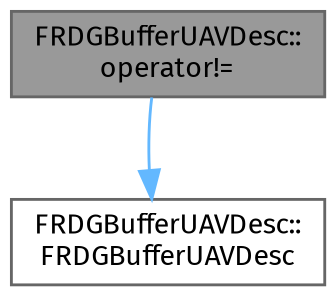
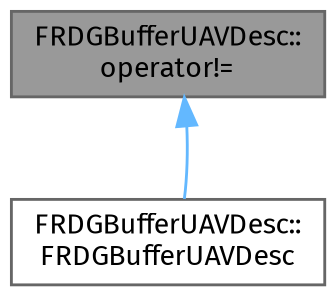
edge "FRDGBufferUAVDesc:: operator!=" -> "FRDGBufferUAVDesc:: FRDGBufferUAVDesc": reversed
